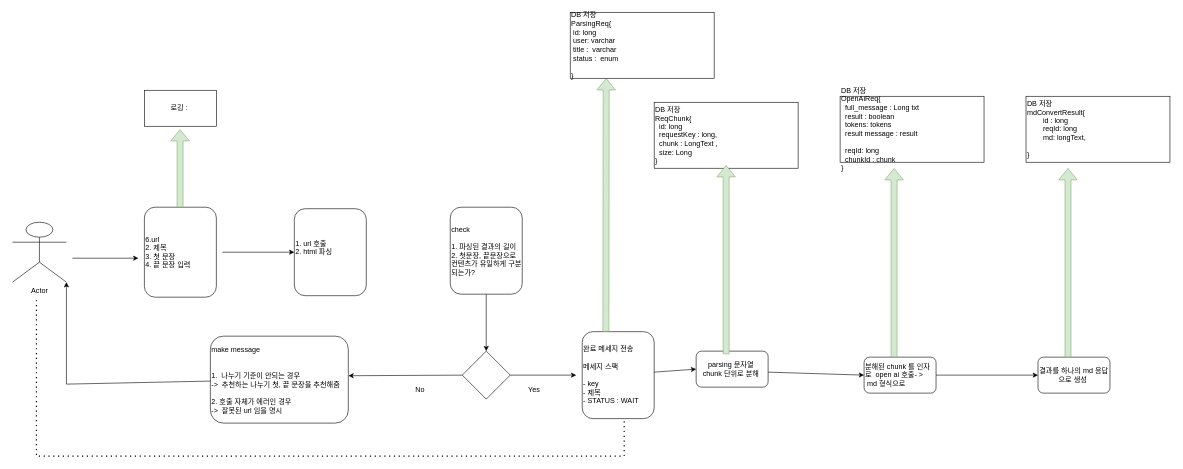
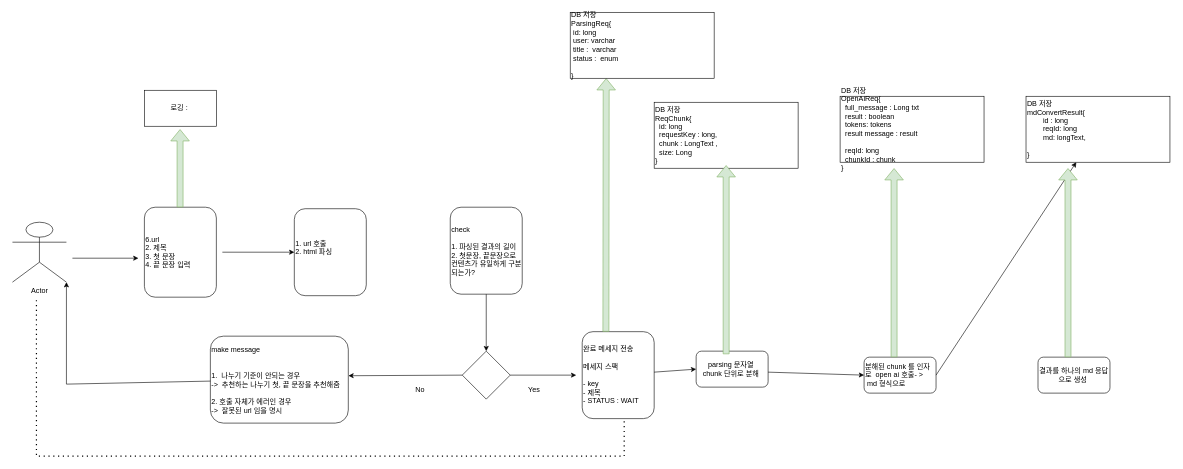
edge "분해된 chunk 를 인자로 open ai 호출- > md 형식으로" -> "결과를 하나의 md 응답으로 생성": now "분해된 chunk 를 인자로 open ai 호출- > md 형식으로" -> "DB 저장 mdConvertResult{ id : long reqId: long md: longText, }"
